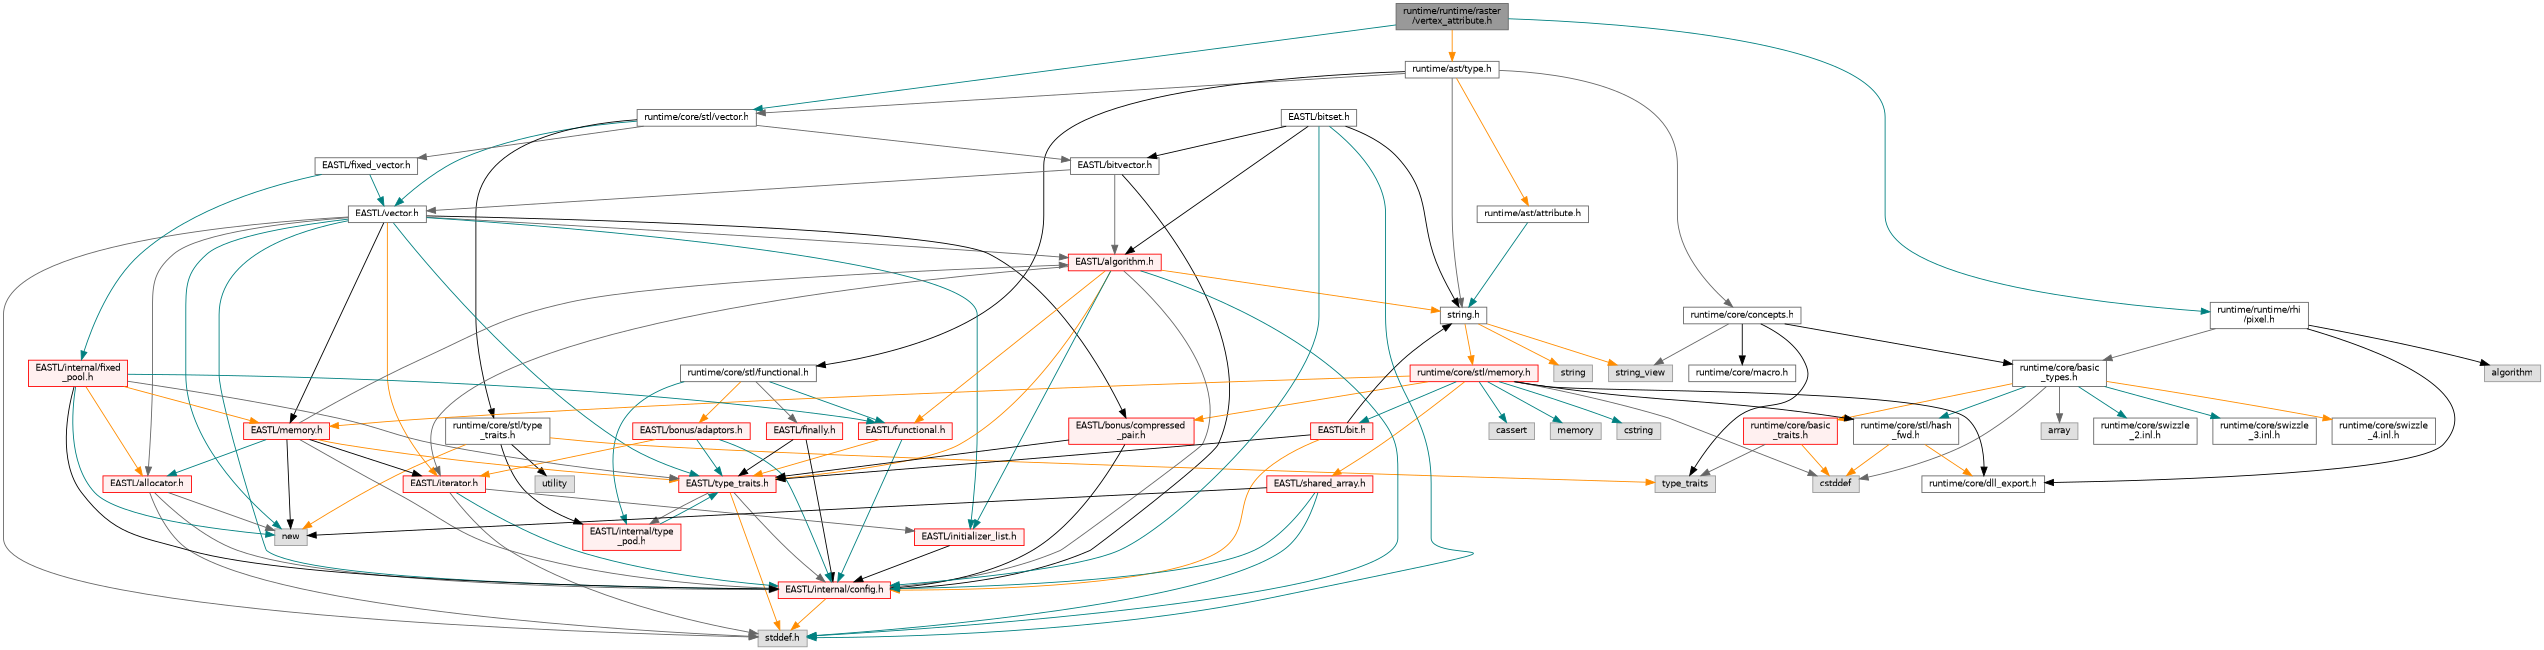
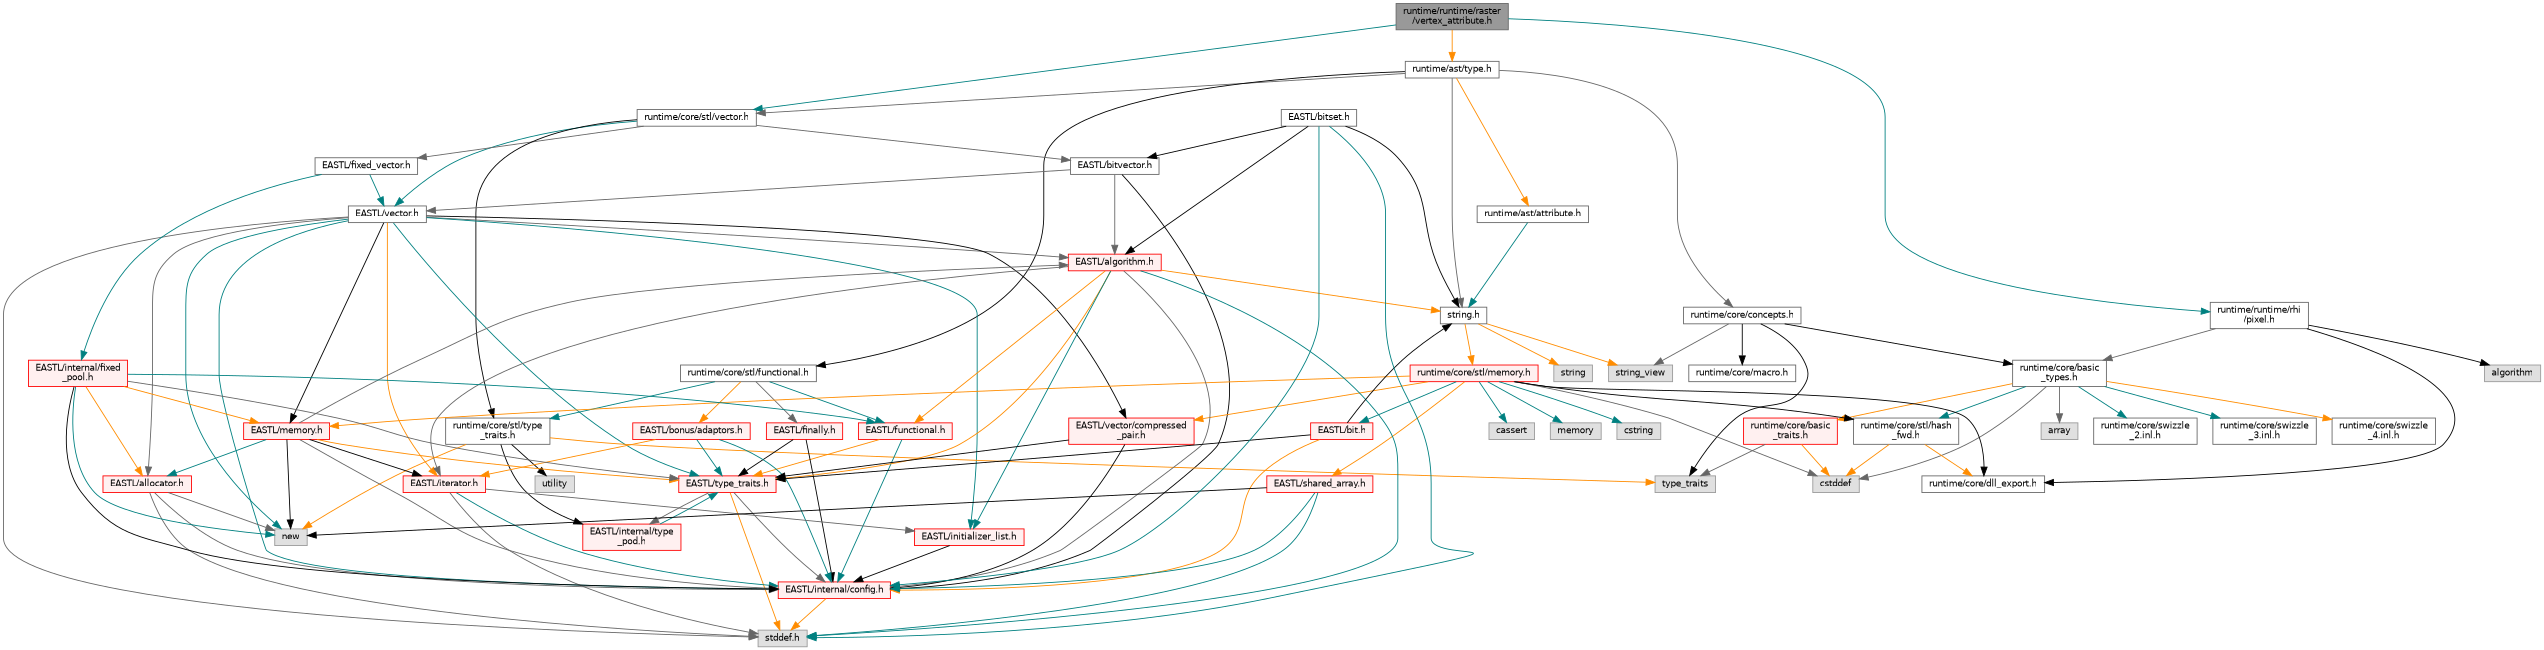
edge "runtime/core/stl/functional.h" -> "EASTL/internal/type _pod.h": now "runtime/core/stl/functional.h" -> "runtime/core/stl/type _traits.h"
node "EASTL/bonus/compressed _pair.h": label "EASTL/bonus/compressed _pair.h" -> "EASTL/vector/compressed _pair.h"
